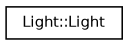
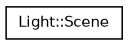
node "Light::Light": label "Light::Light" -> "Light::Scene"
